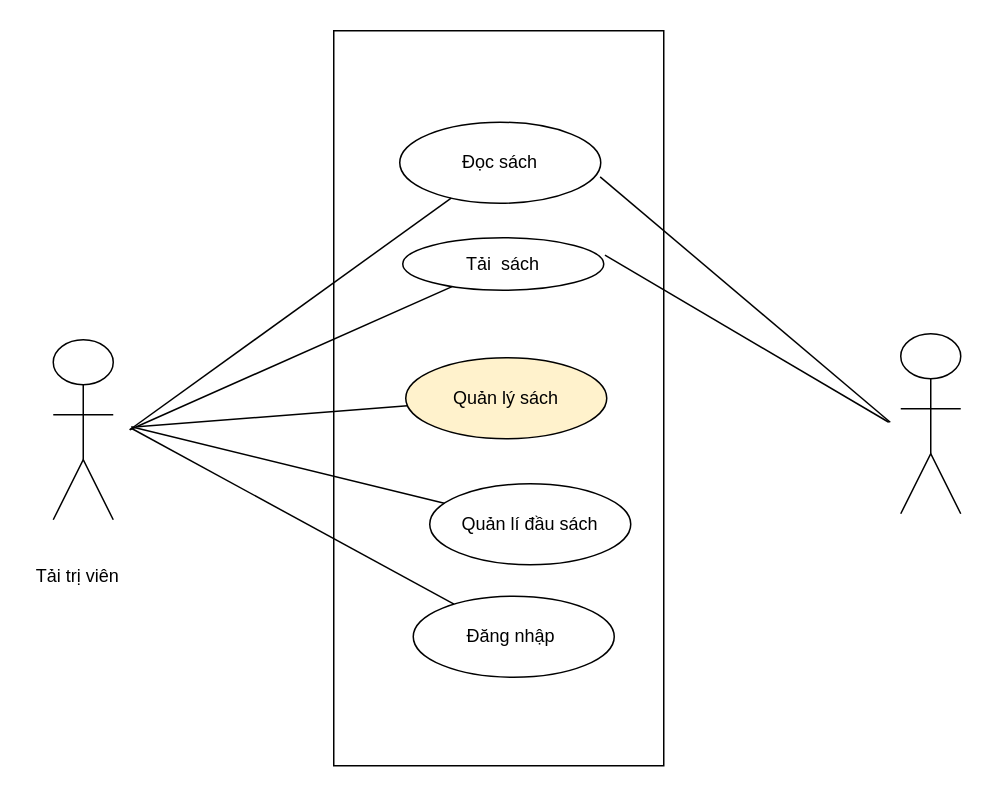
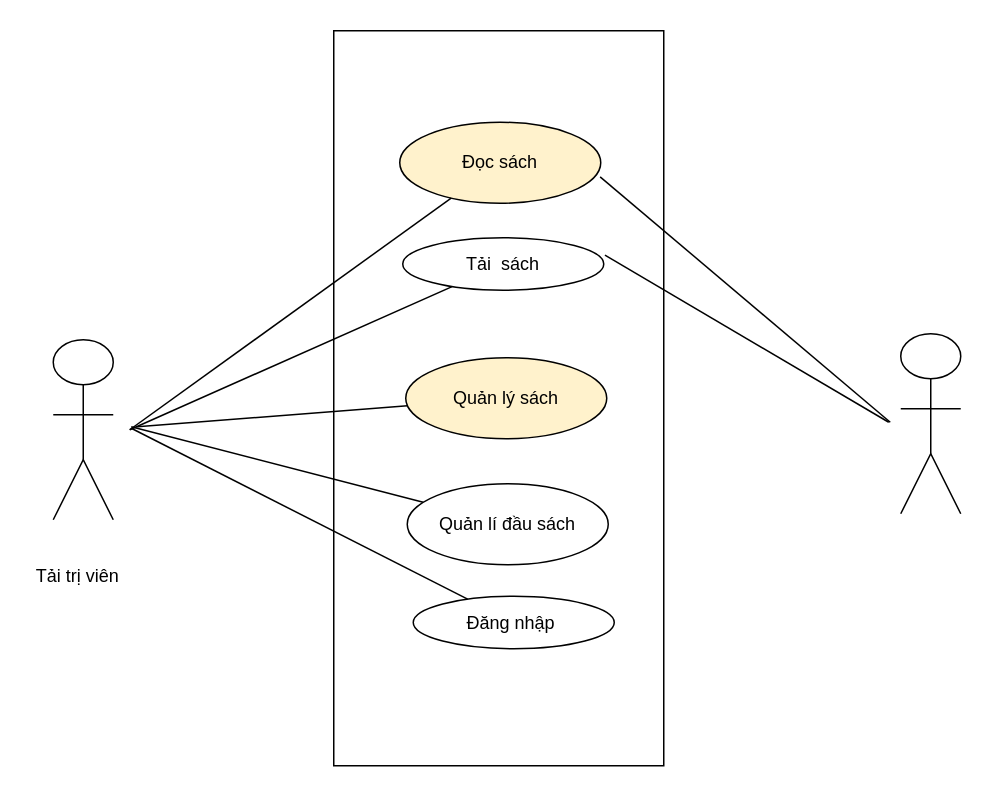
node "Đọc sách": fillcolor #ffffff -> #fff2cc
node "Quản lí đầu sách": moved (530, 524) -> (508, 524)
node "Đăng nhập": size 201x81 -> 201x53
